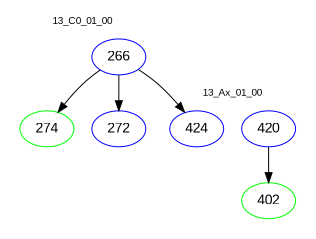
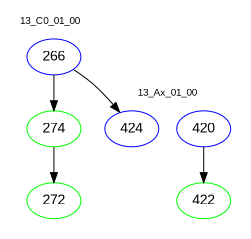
edge "266" -> "272": now "274" -> "272"
node "272": color blue -> green
node "402": label "402" -> "422"
